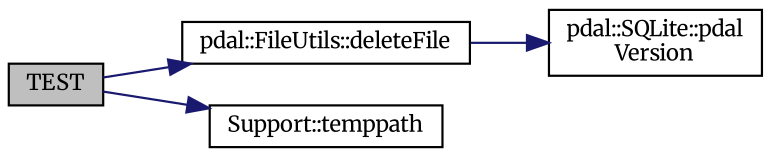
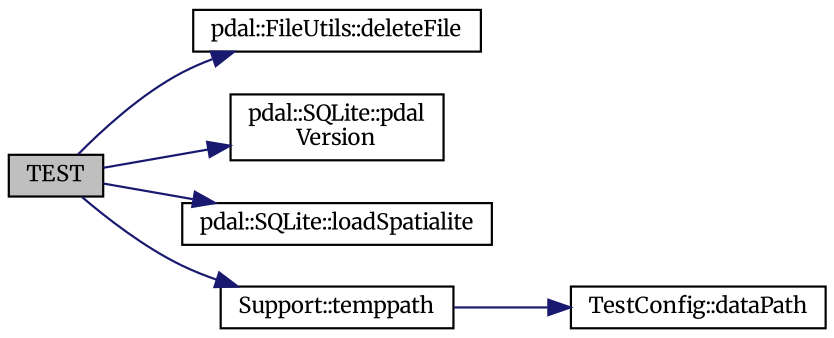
edge "pdal::FileUtils::deleteFile" -> "pdal::SQLite::pdal Version": now "TEST" -> "pdal::SQLite::pdal Version"
node "pdal::SQLite::loadSpatialite": added
node "TestConfig::dataPath": added
